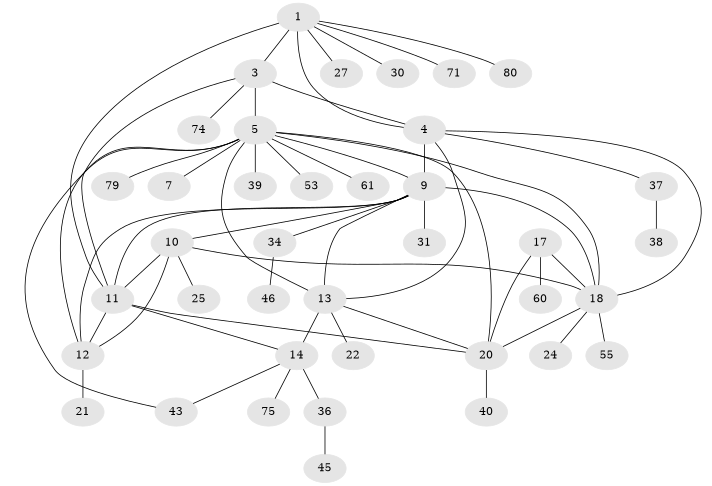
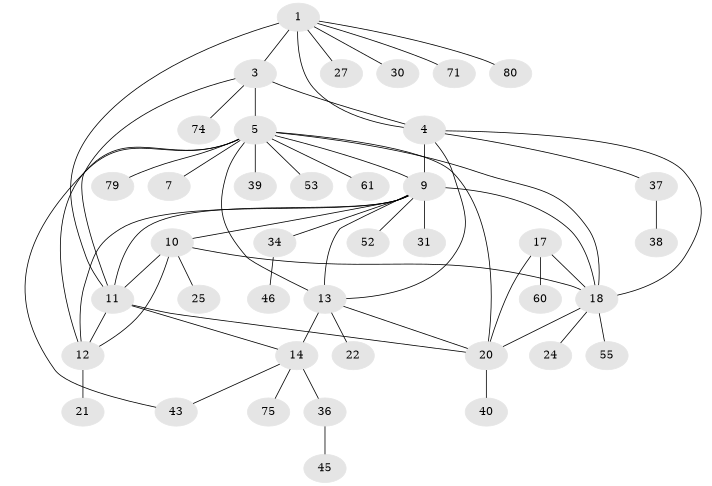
node "52": added
